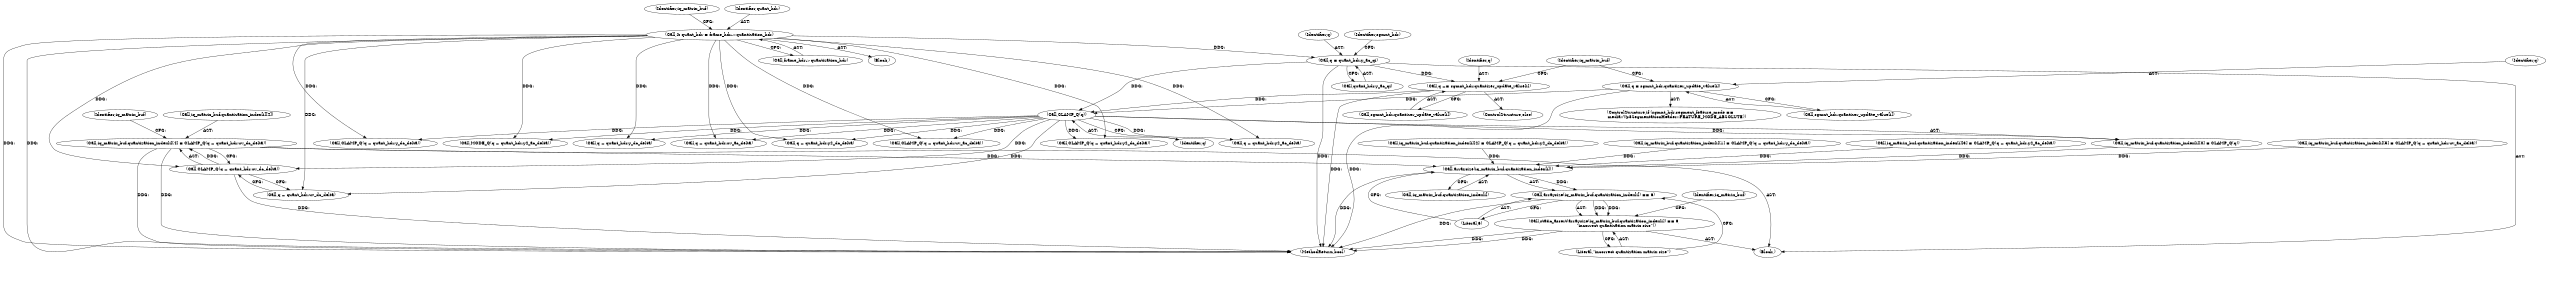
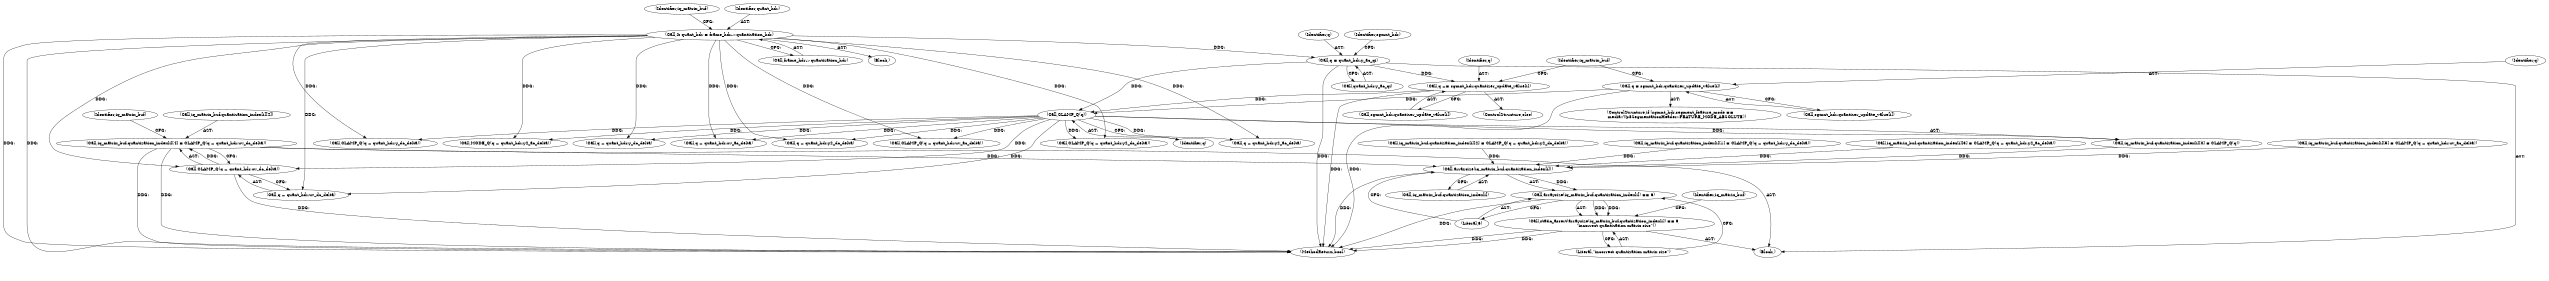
edge "(Call,q + quant_hdr.uv_dc_delta)" -> "(Call,CLAMP_Q(q + quant_hdr.uv_dc_delta))": label "CFG: " -> "AST: "
